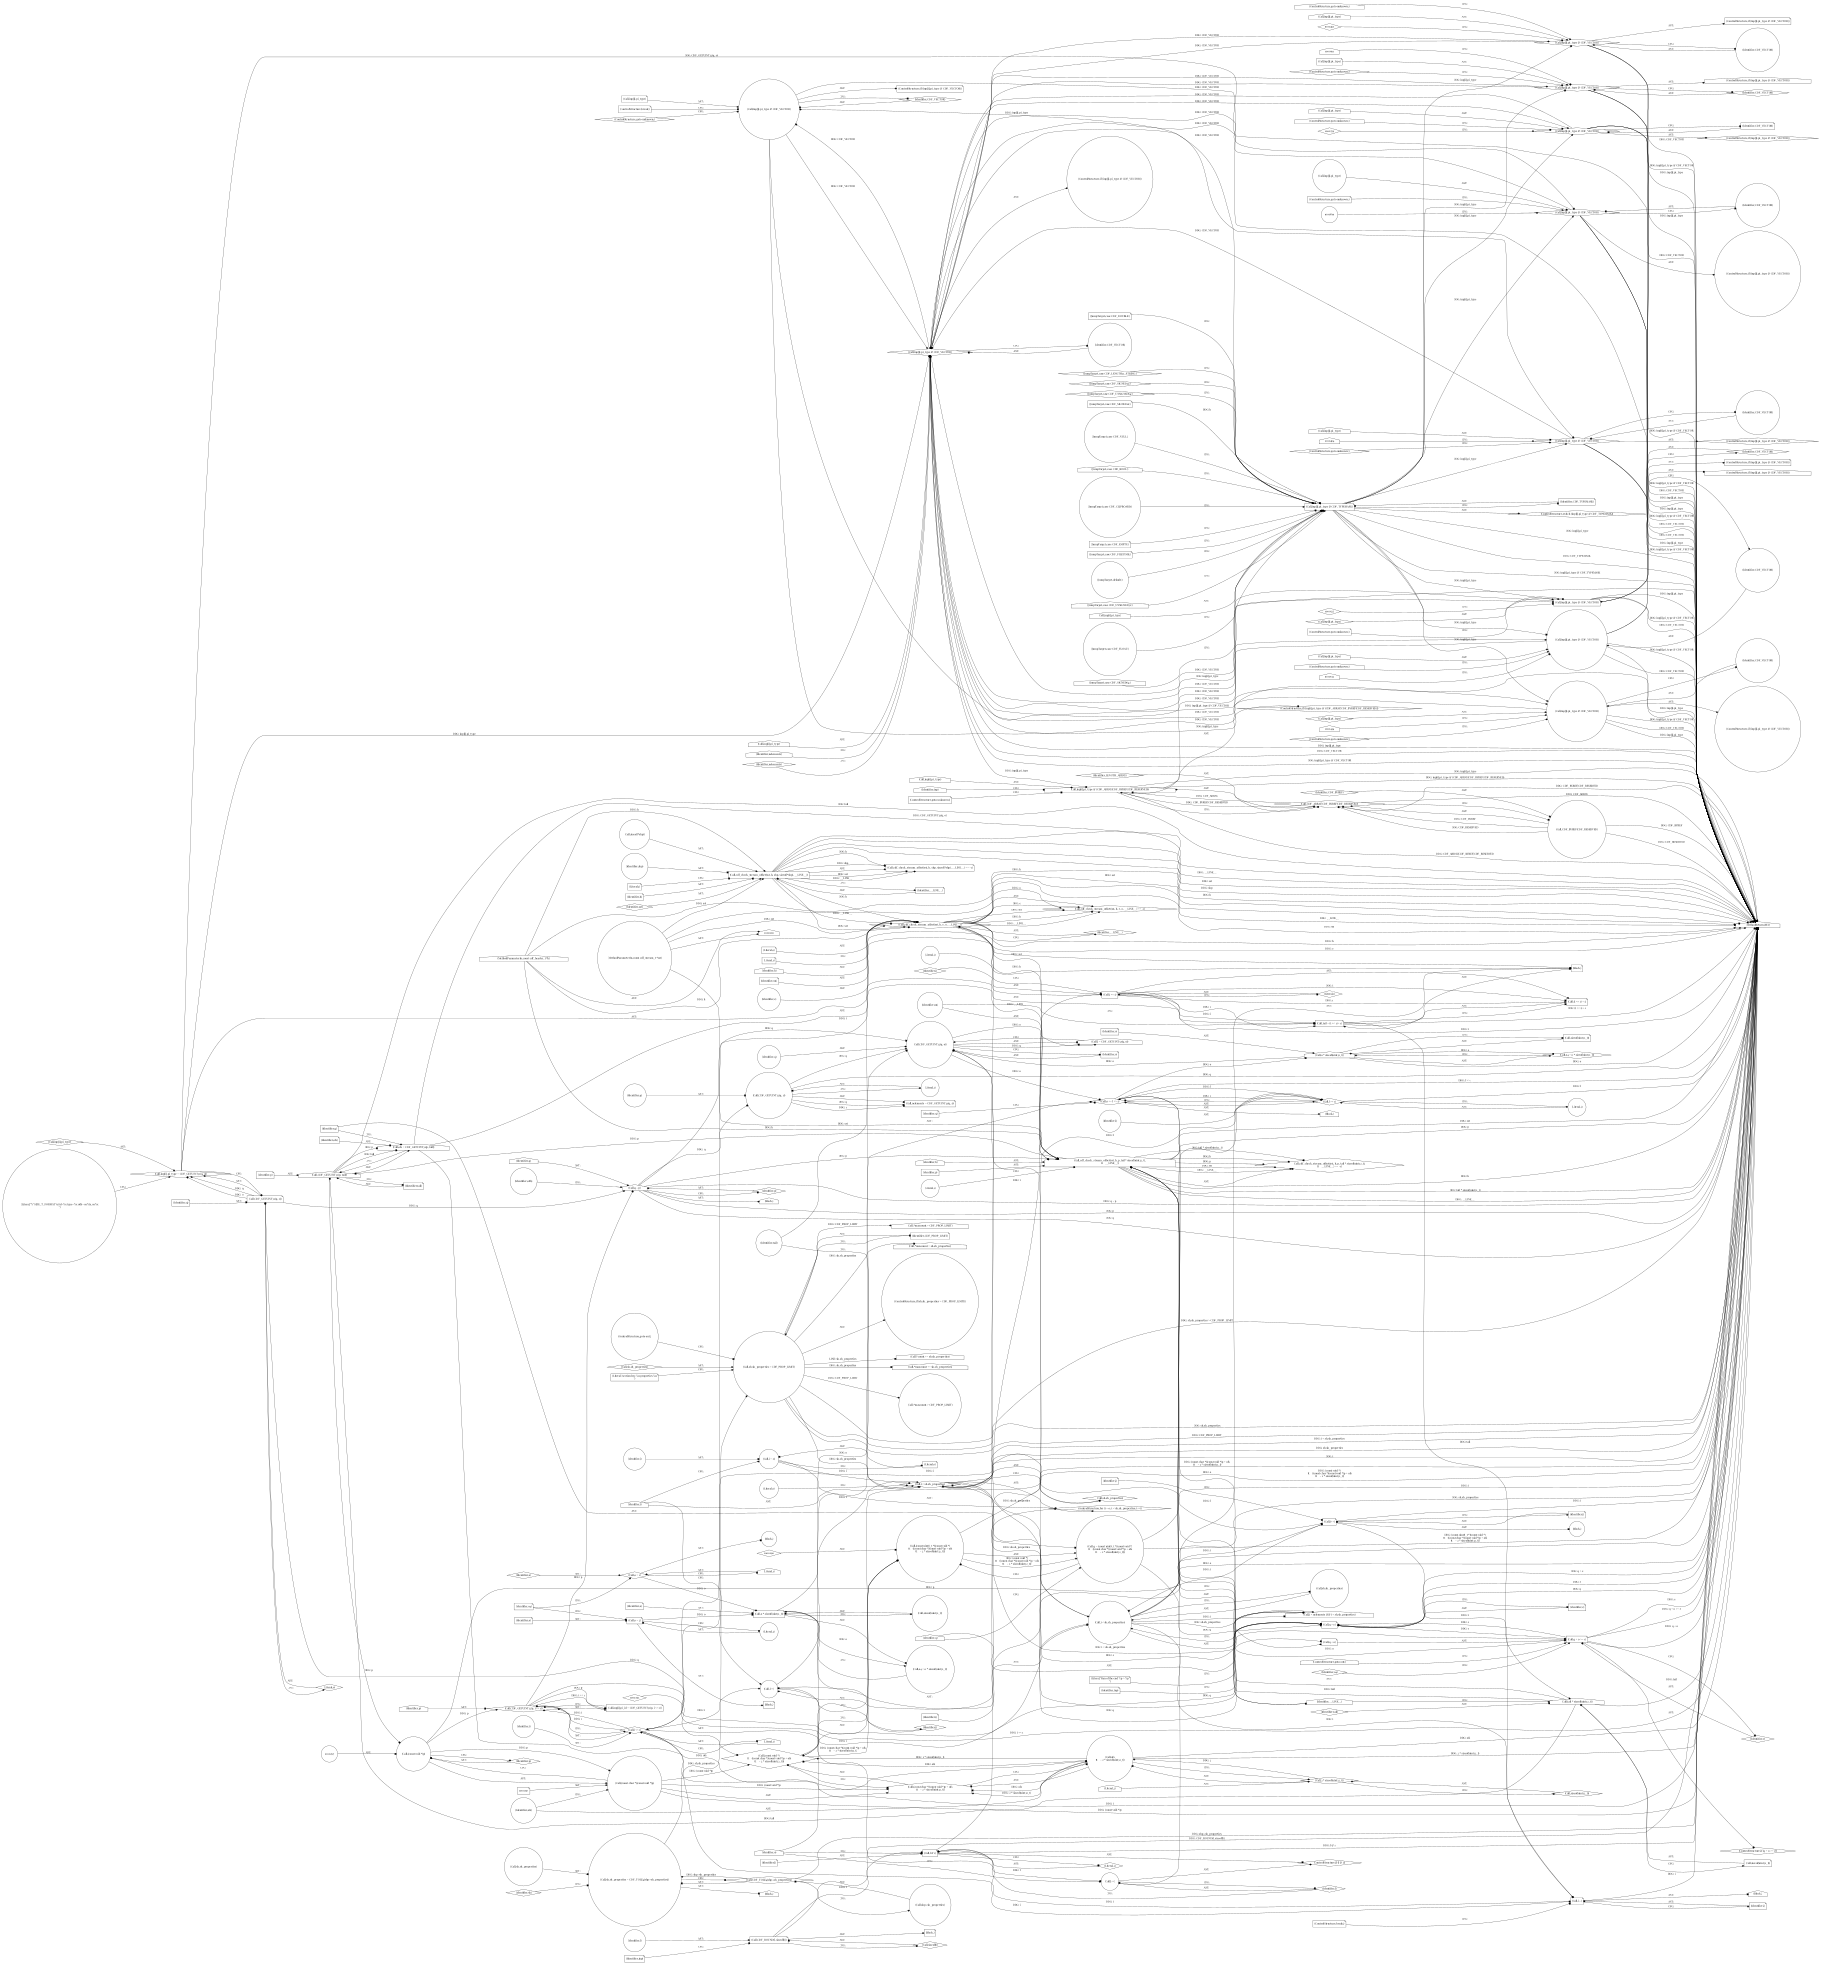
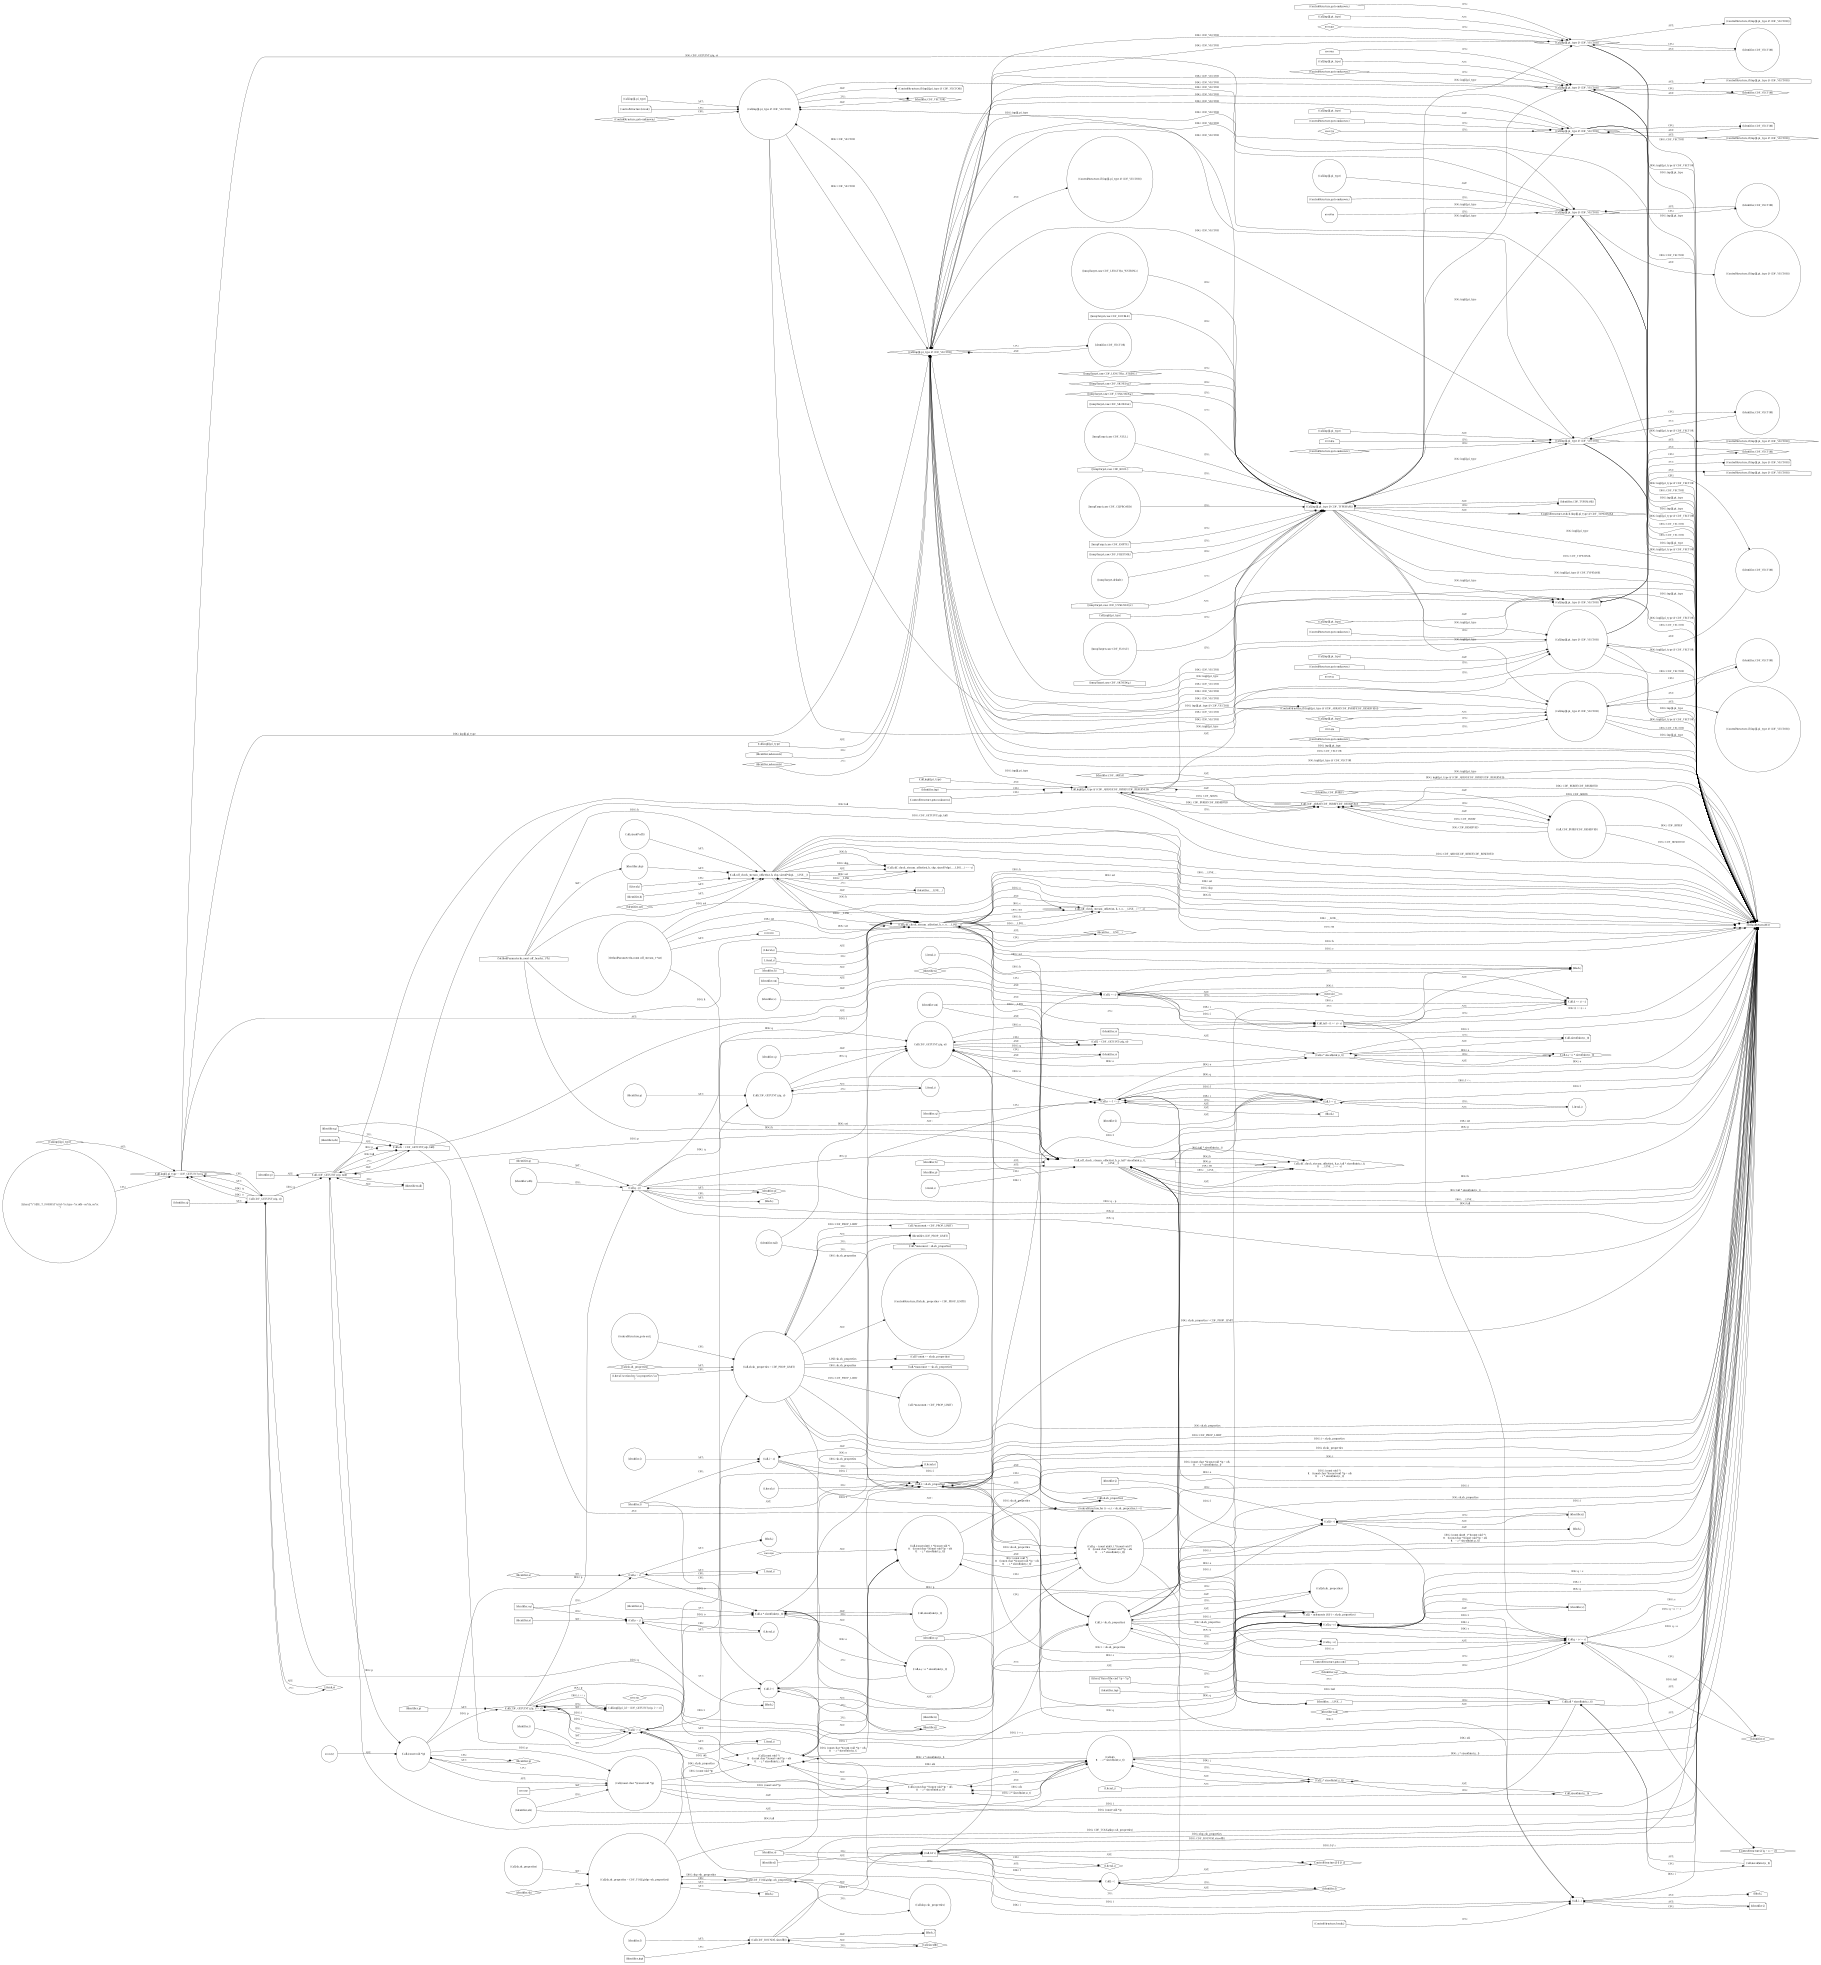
node "(JumpTarget,case CDF_LENGTH32_WSTRING:)": added
edge "(JumpTarget,case CDF_SIGNED16:)" -> "(Call,inp[i].pi_type & CDF_TYPEMASK)": label "DDG: h" -> "CFG: "
node "1000527": removed
node "(Identifier,LENGTH_ARRAY)": label "(Identifier,LENGTH_ARRAY)" -> "(Identifier,CDF_ARRAY)"
edge "(Call,ofs = CDF_GETUINT32(p, tail))" -> "(MethodReturn,RET)": label "DDG: CDF_GETUINT32(q, 0)" -> "DDG: CDF_GETUINT32(p, tail)"
node "(Call,sizeof(*shp))": label "(Call,sizeof(*shp))" -> "(Call,sizeof(*cdf))"
edge "(MethodParameterIn,const cdf_header_t *h)" -> "1000100": now "(MethodParameterIn,const cdf_header_t *h)" -> "(Identifier,shp)"
node "(Call,nelements = CDF_GETUINT32(q, 1))": removed
edge "(Call,CDF_GETUINT32(q, 0))" -> "(Call,q - p)": now "(Call,CDF_GETUINT32(q, 0))" -> "(Call,CDF_GETUINT32(p, tail))"
edge "(Call,tail = (i << 1) + 1)" -> "(Call,tail * sizeof(uint32_t))": now "(Call,tail = (i << 1) + 1)" -> "(Call,q + o >= e)"
edge "(Call,sh.sh_properties = CDF_TOLE4(shp->sh_properties))" -> "(MethodReturn,RET)": added, label "DDG: CDF_TOLE4(shp->sh_properties)"
